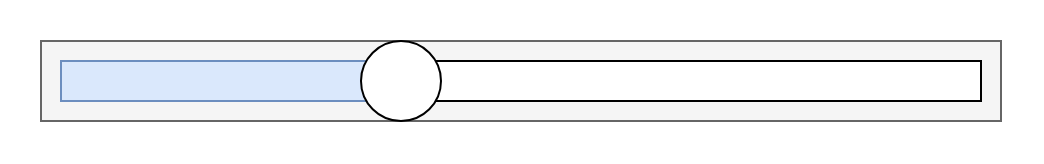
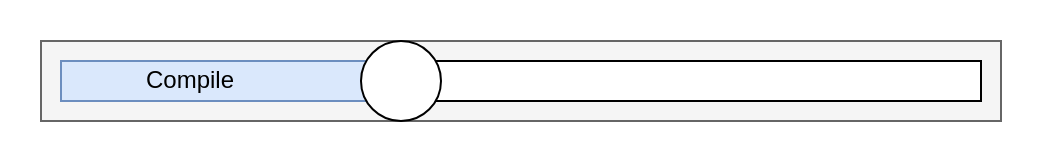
node "Compile": added
